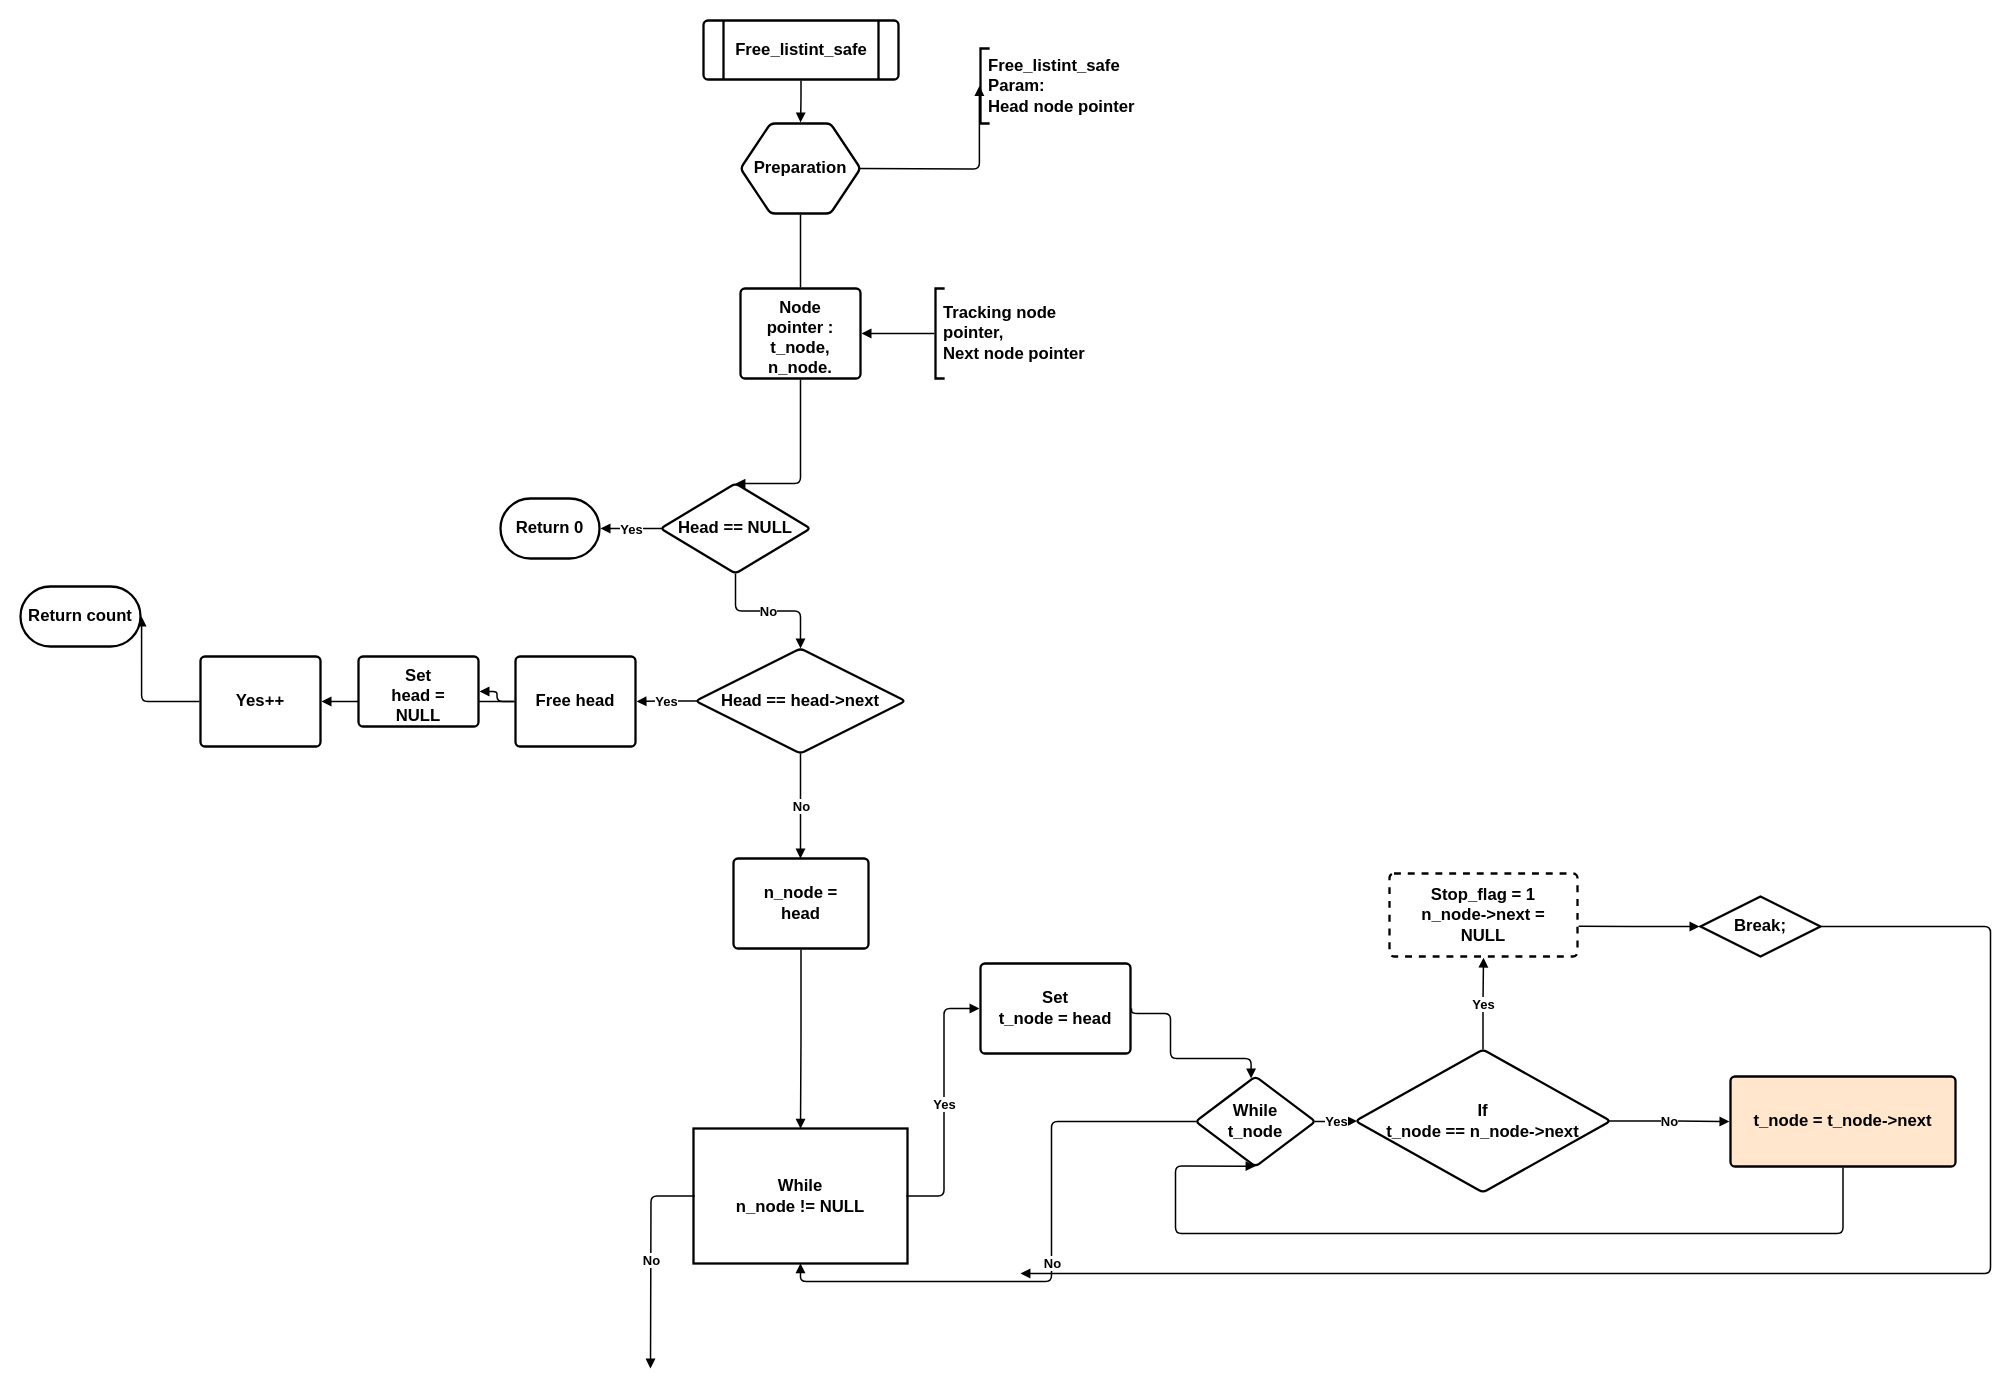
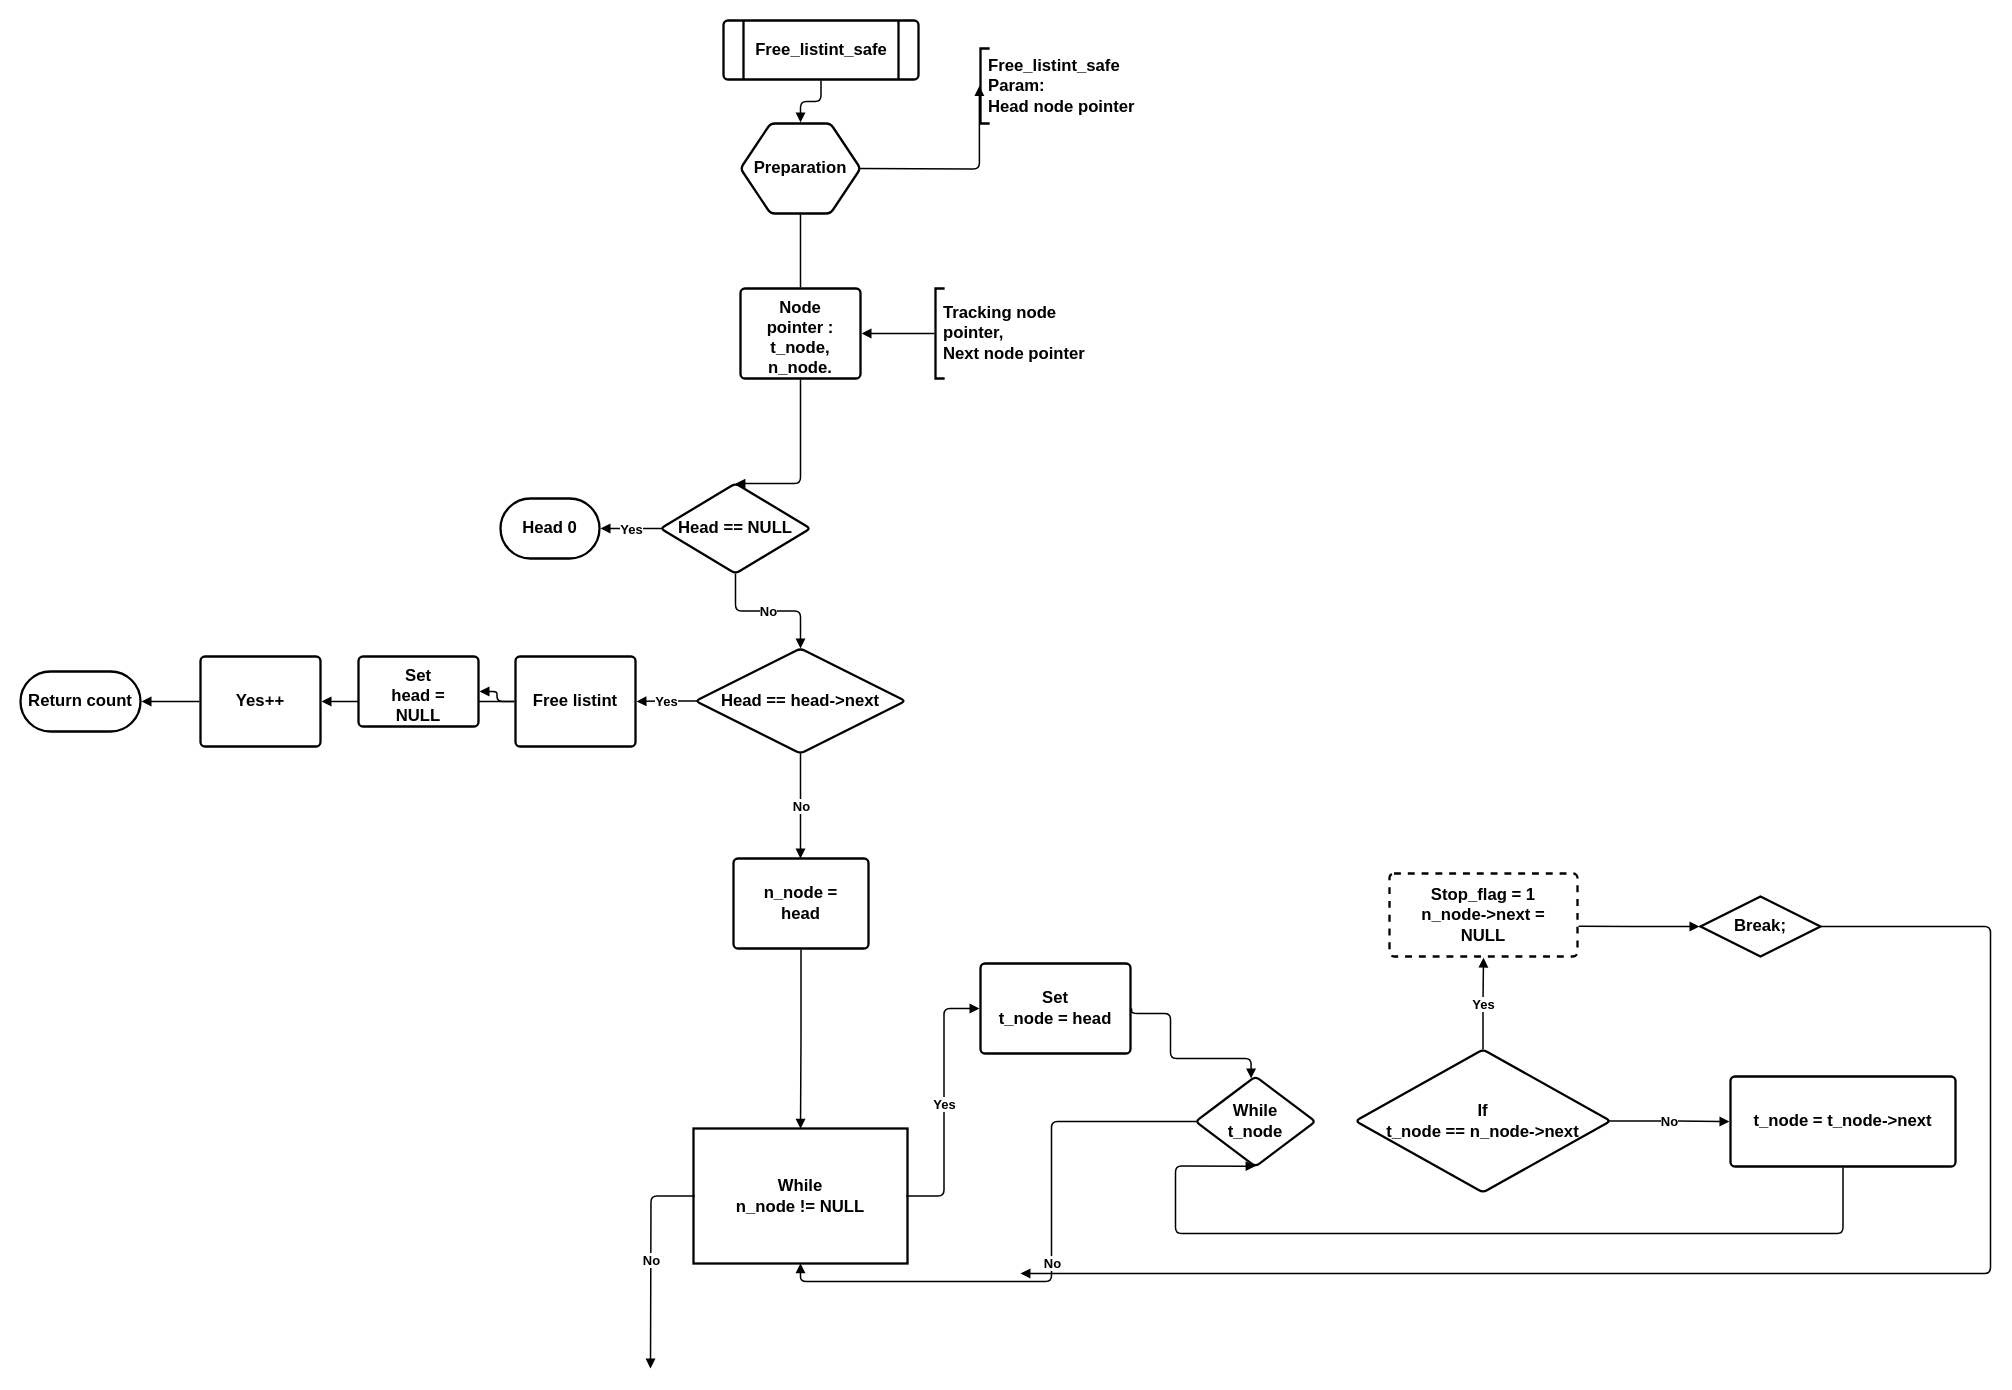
node "Free_listint_safe": moved (801, 50) -> (821, 50)
node "Return 0": label "Return 0" -> "Head 0"
node "Return count": moved (81, 617) -> (81, 702)
node "Free head": label "Free head" -> "Free listint"
edge "While t_node" -> "If t_node == n_node->next": removed, label "Yes"
node "t_node = t_node->next": fillcolor #ffe6cc -> #ffffff
